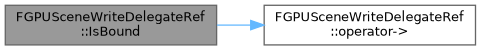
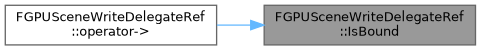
edge "FGPUSceneWriteDelegateRef ::IsBound" -> "FGPUSceneWriteDelegateRef ::operator->": reversed
